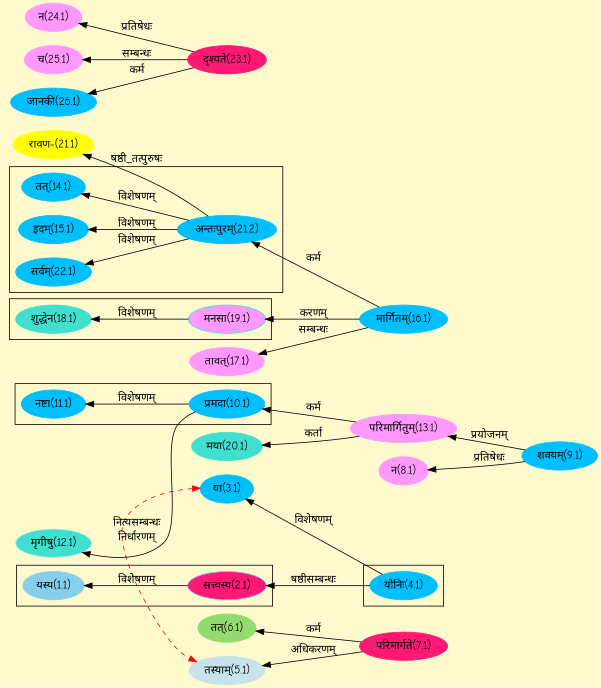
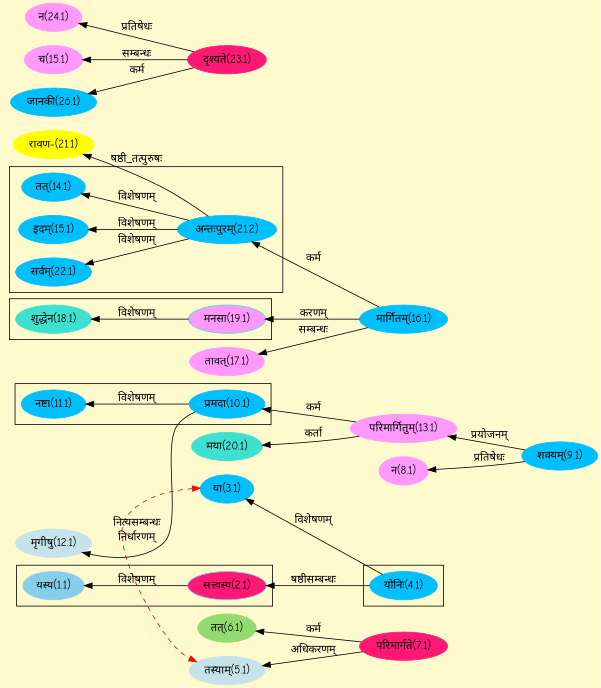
node "च(25.1)": label "च(25.1)" -> "च(15.1)"
node "मृगीषु(12.1)": fillcolor #40e0d0 -> #c6e2eb
